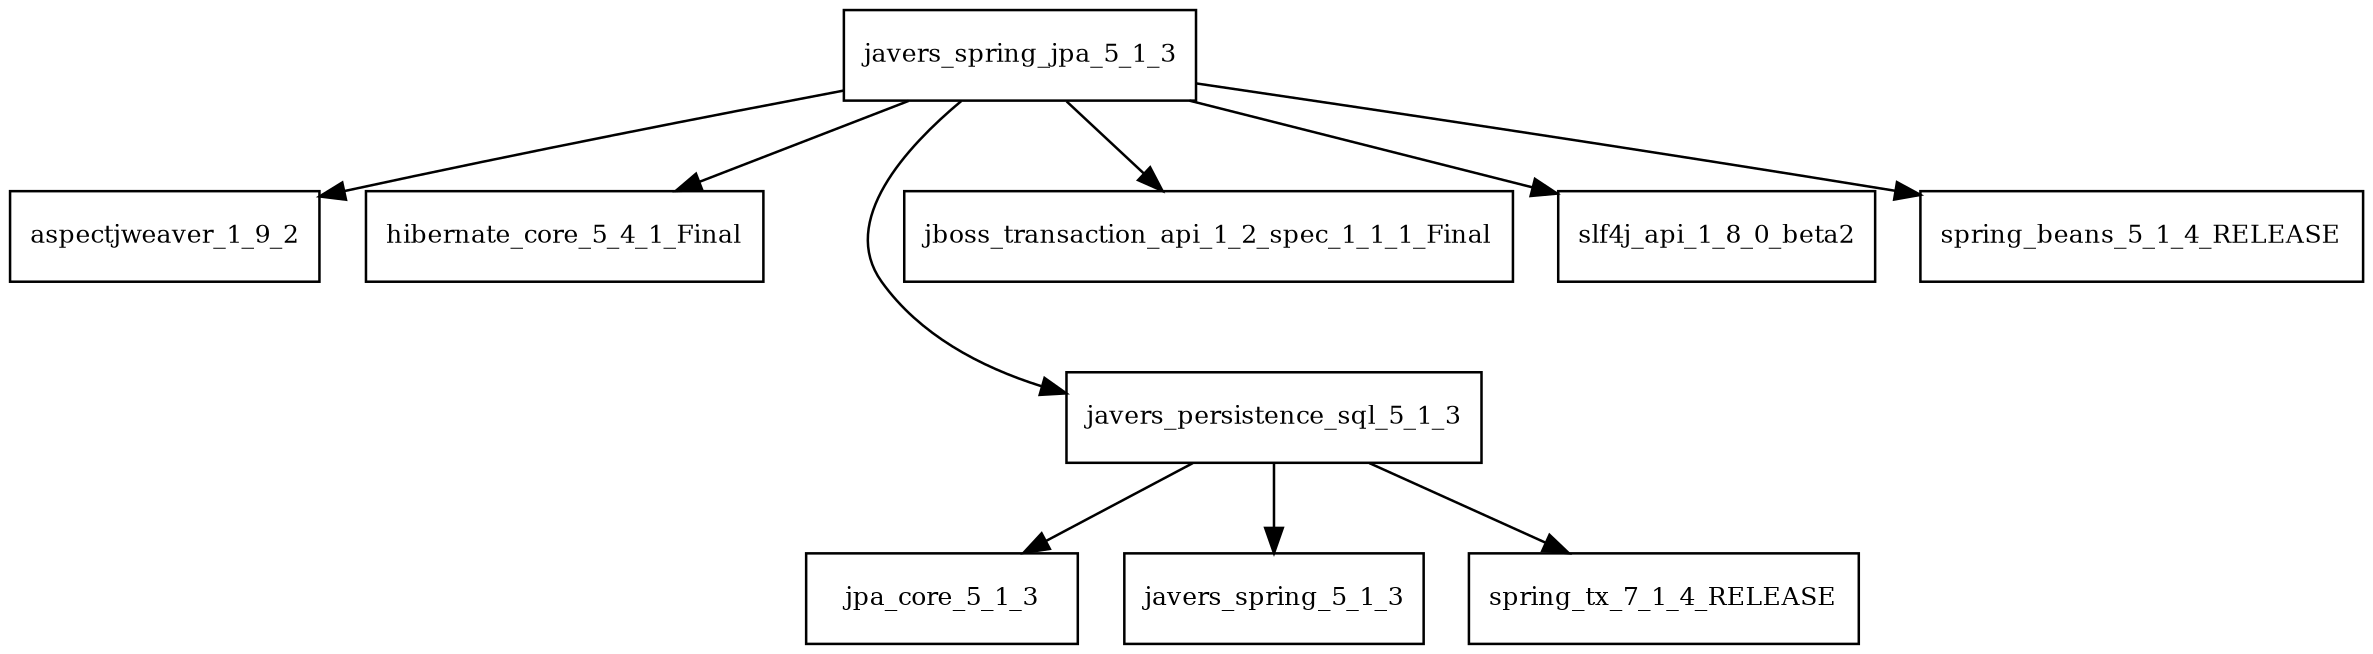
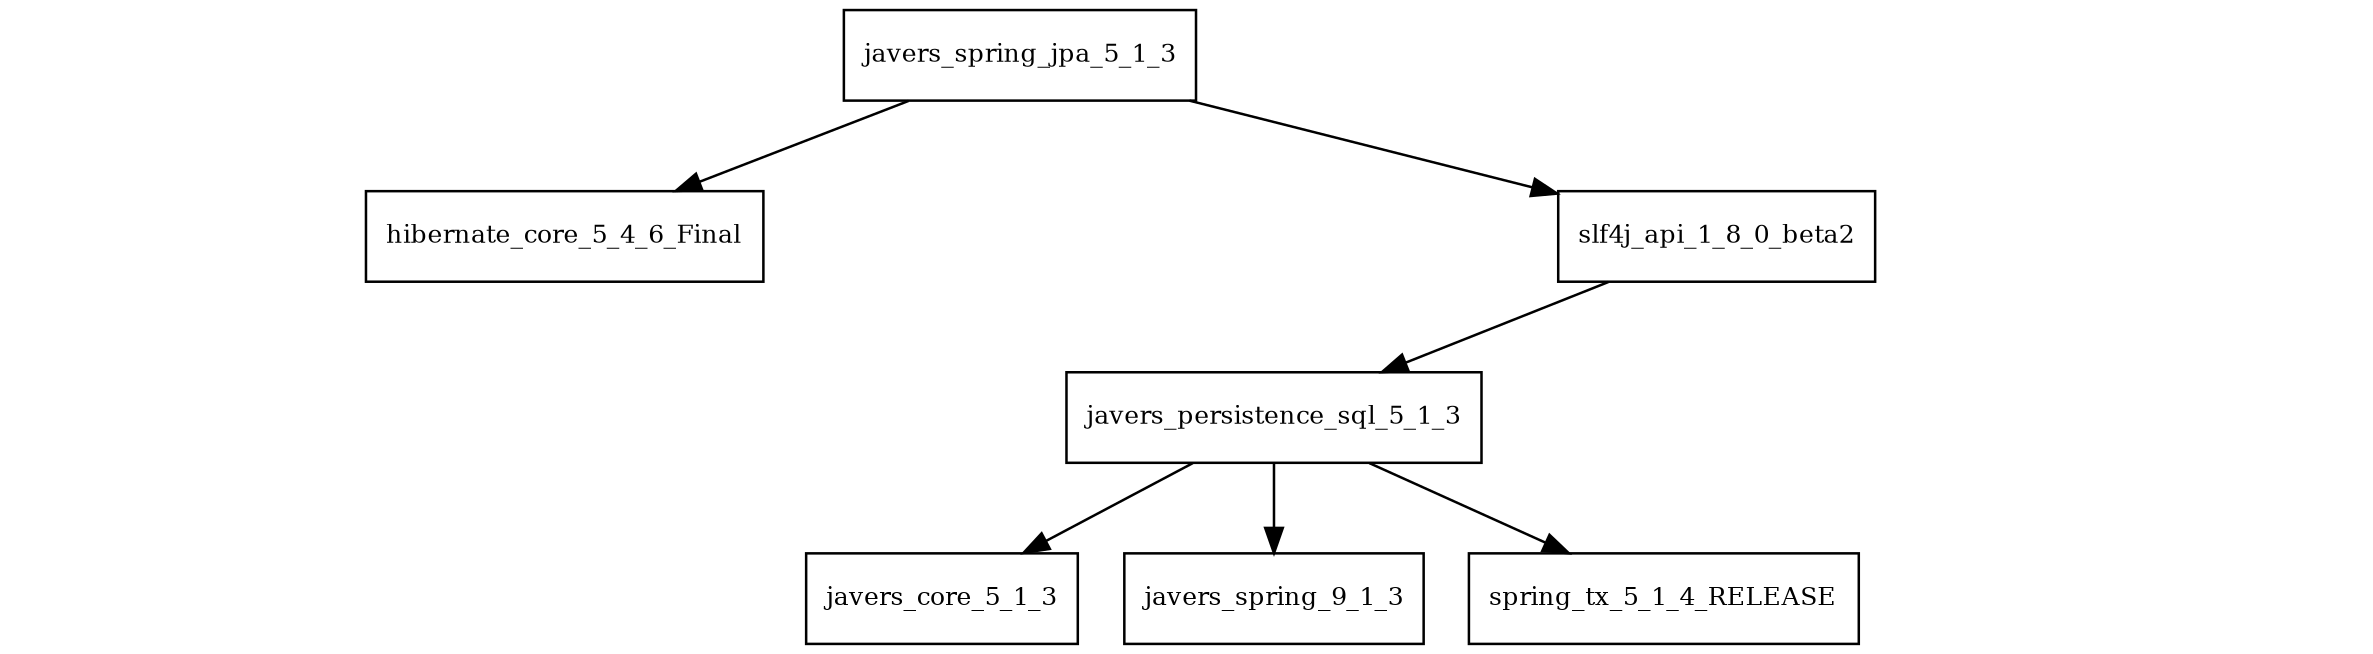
node "aspectjweaver_1_9_2": removed
node "hibernate_core_5_4_1_Final": label "hibernate_core_5_4_1_Final" -> "hibernate_core_5_4_6_Final"
node "jboss_transaction_api_1_2_spec_1_1_1_Final": removed
node "spring_beans_5_1_4_RELEASE": removed
edge "javers_spring_jpa_5_1_3" -> "javers_persistence_sql_5_1_3": now "slf4j_api_1_8_0_beta2" -> "javers_persistence_sql_5_1_3"
node "jpa_core_5_1_3": label "jpa_core_5_1_3" -> "javers_core_5_1_3"
node "javers_spring_5_1_3": label "javers_spring_5_1_3" -> "javers_spring_9_1_3"
node "spring_tx_7_1_4_RELEASE": label "spring_tx_7_1_4_RELEASE" -> "spring_tx_5_1_4_RELEASE"
